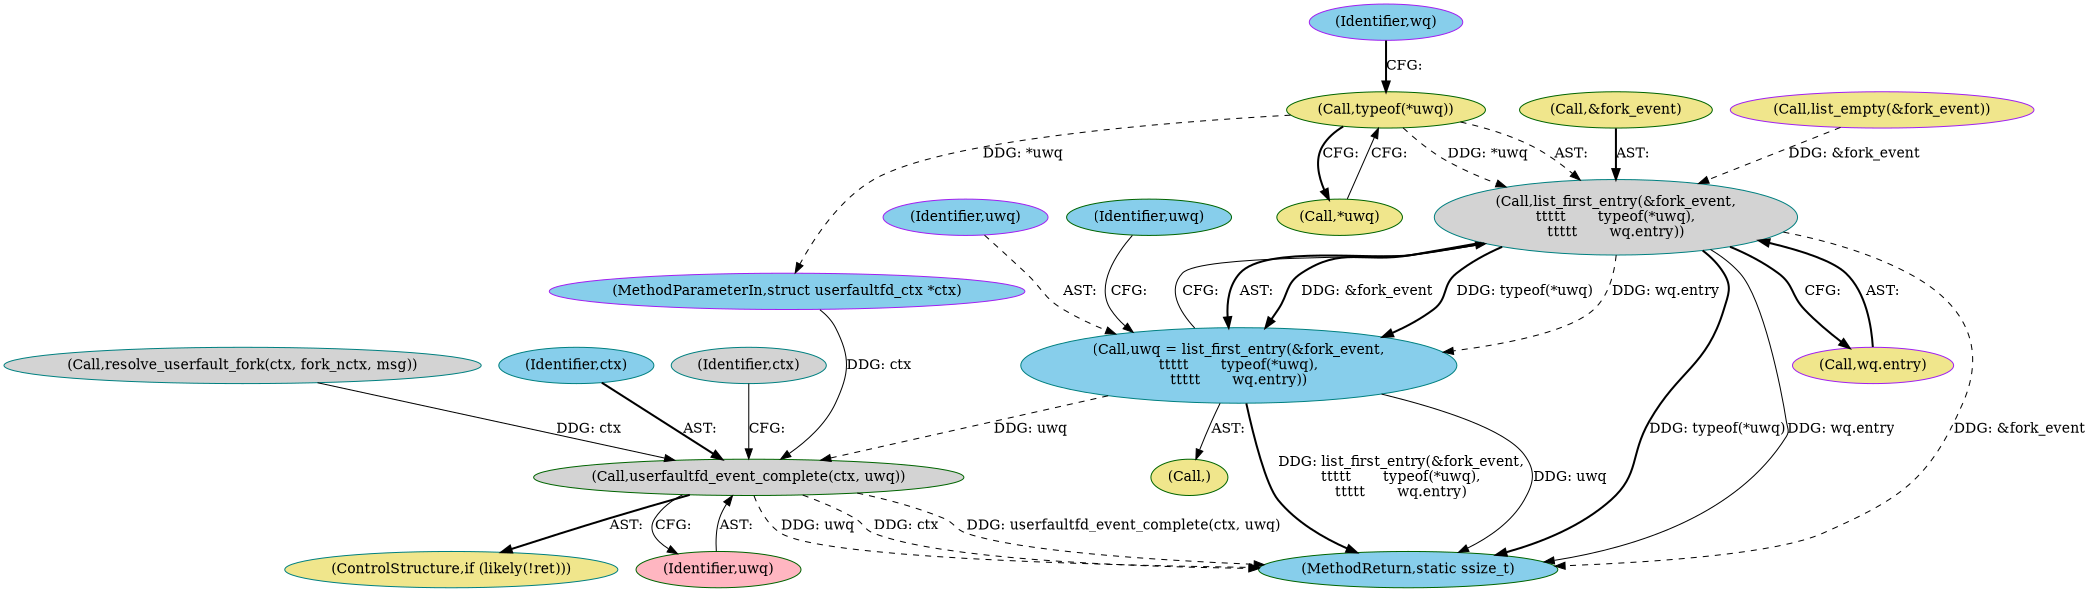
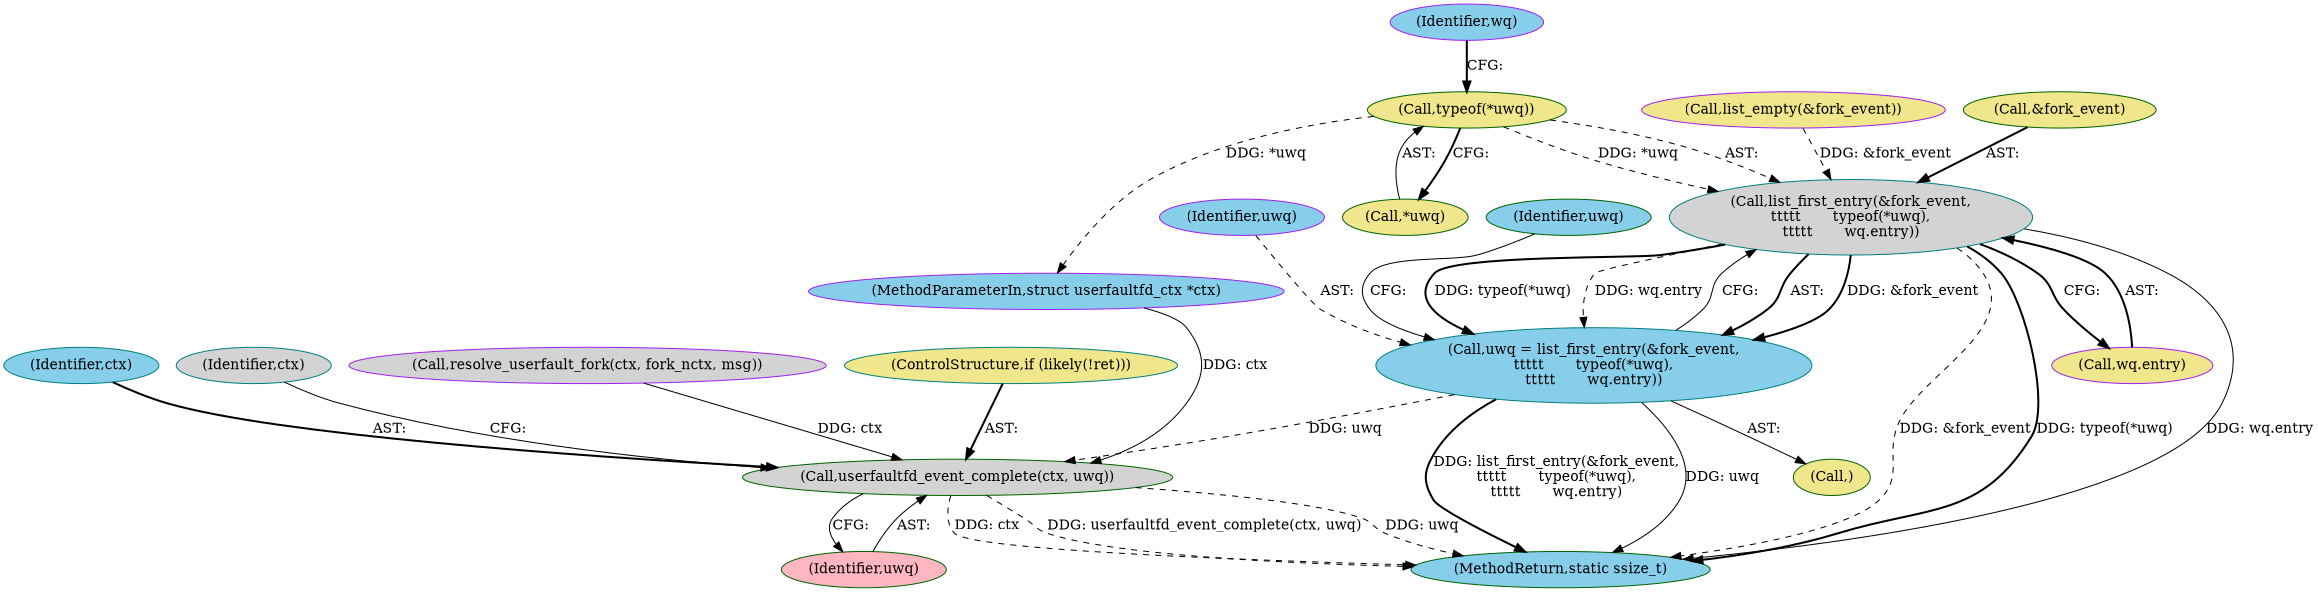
edge "(Call,*uwq)" -> "(Call,typeof(*uwq))": label "CFG: " -> "AST: "
node "(Call,resolve_userfault_fork(ctx, fork_nctx, msg))": color teal -> purple
edge "(Call,userfaultfd_event_complete(ctx, uwq))" -> "(ControlStructure,if (likely(!ret)))": reversed
